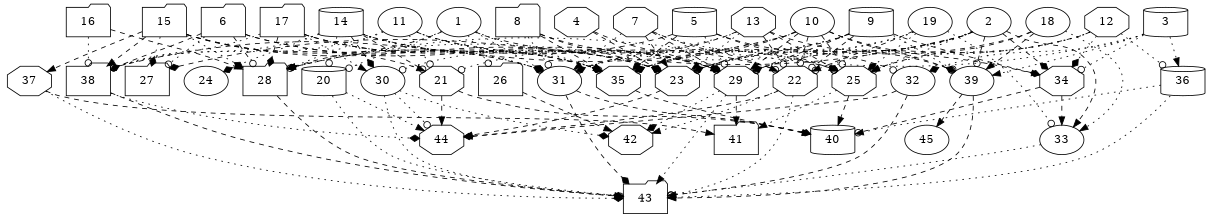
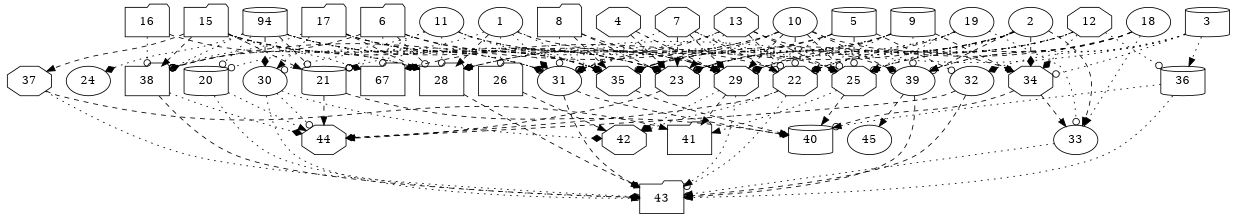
node "14": label "14" -> "94"
edge "9" -> "22": style dashed -> dotted
edge "12" -> "22": added
node "27": label "27" -> "67"
node "21": shape octagon -> cylinder
